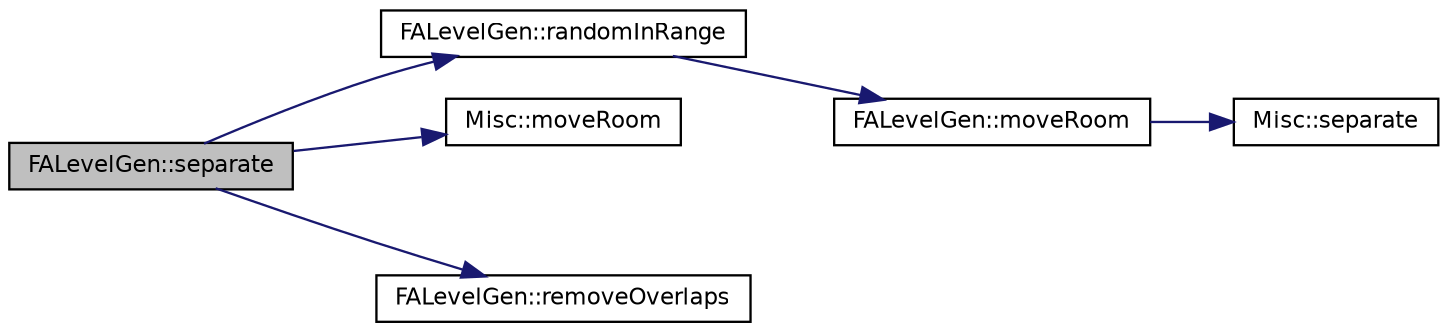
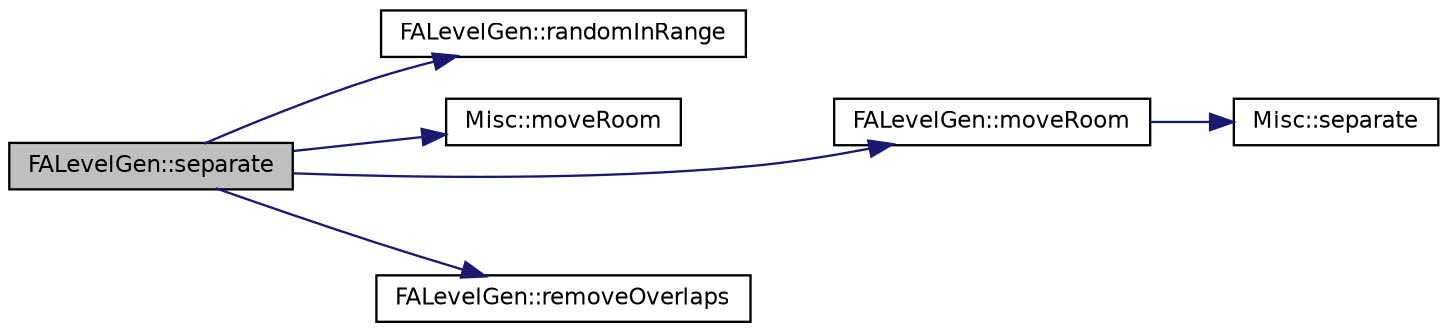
edge "FALevelGen::randomInRange" -> "FALevelGen::moveRoom": now "FALevelGen::separate" -> "FALevelGen::moveRoom"
